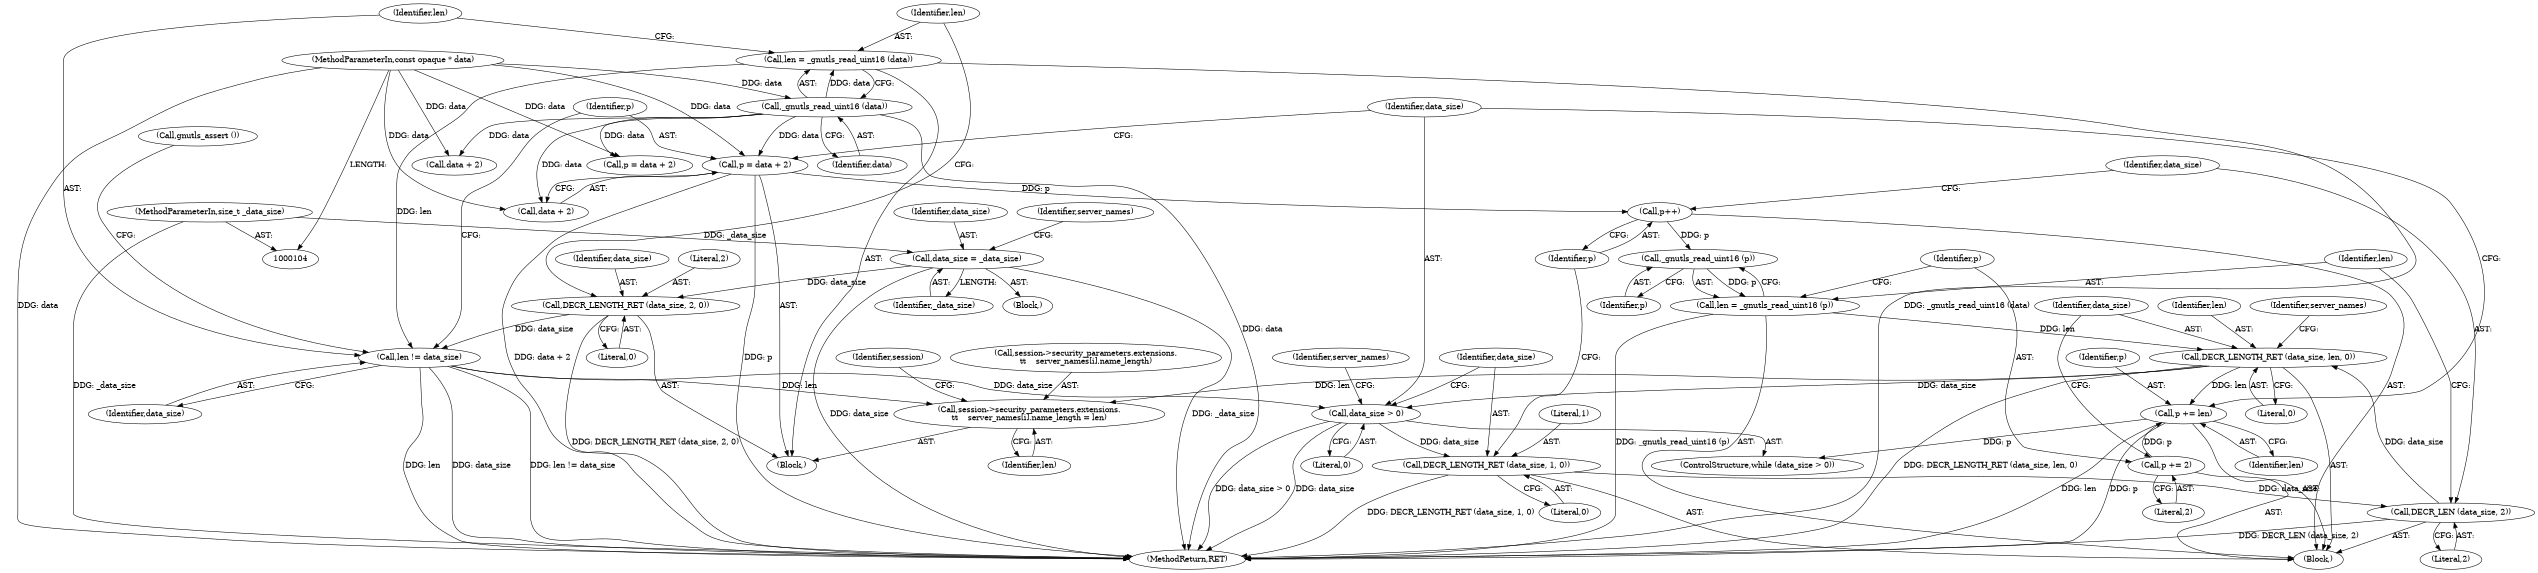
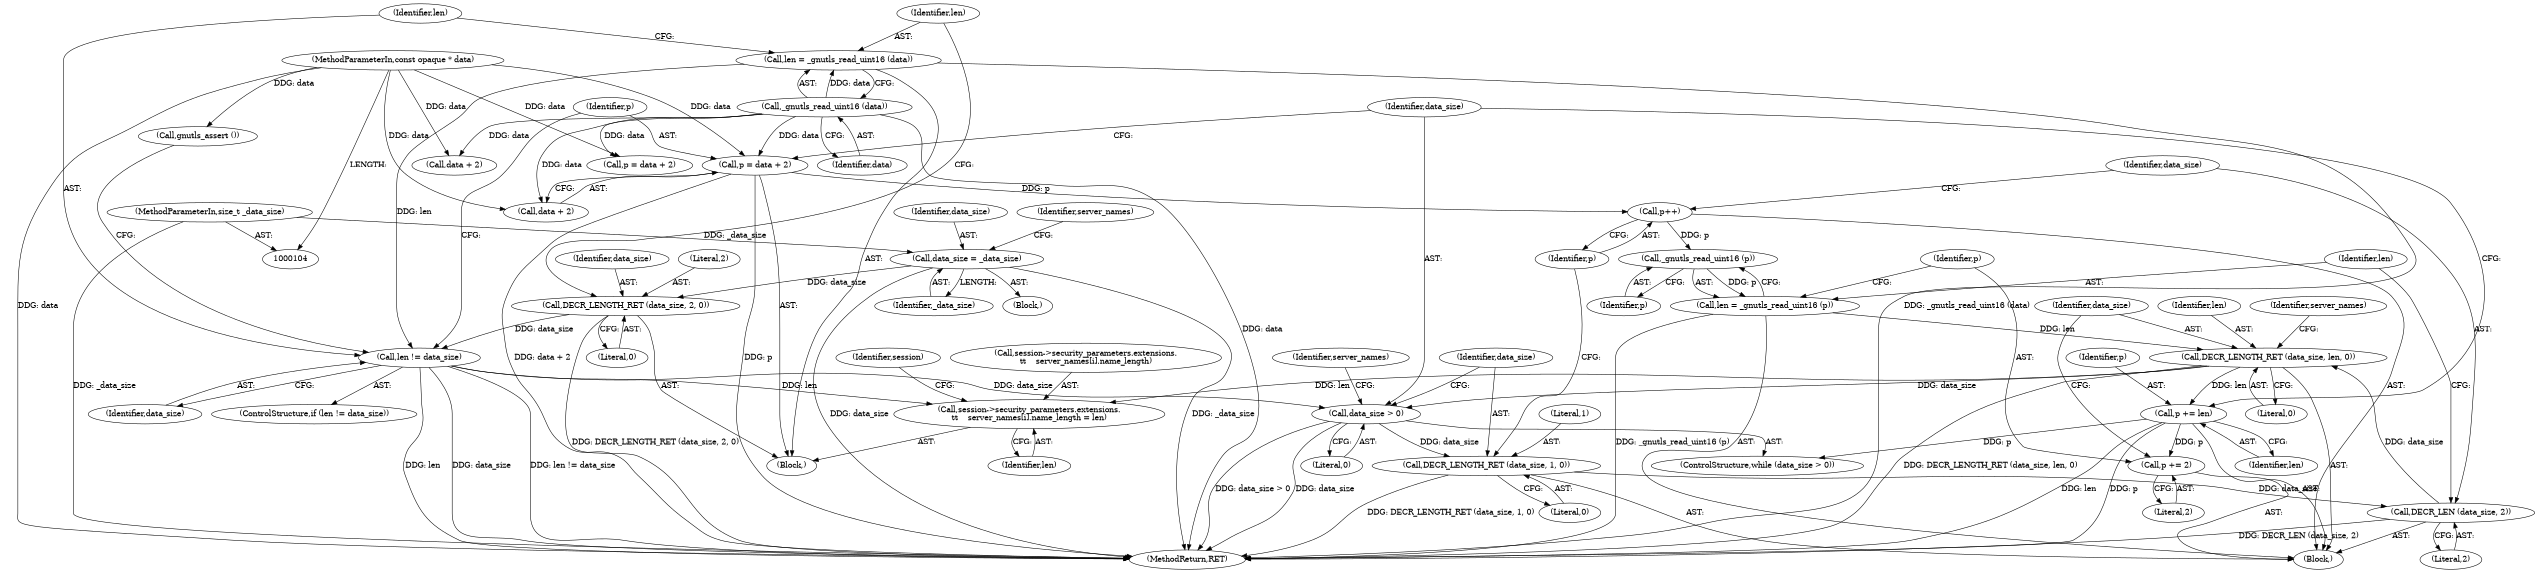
edge "(MethodParameterIn,const opaque * data)" -> "(Call,_gnutls_read_uint16 (data))": now "(MethodParameterIn,const opaque * data)" -> "(Call,gnutls_assert ())"
node "(ControlStructure,if (len != data_size))": added
edge "(Call,p += 2)" -> "(Call,p += len)": reversed
